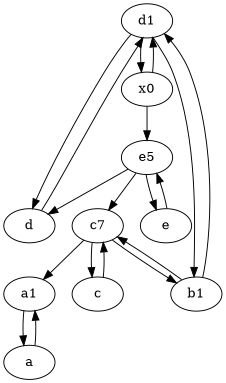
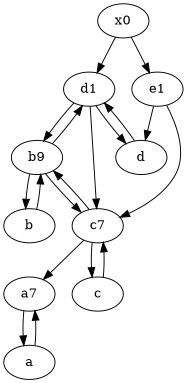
edge "d1" -> "x0": now "d1" -> "c7"
node "e5": label "e5" -> "e1"
node "b": added
node "e": removed
node "a1": label "a1" -> "a7"
node "b1": label "b1" -> "b9"
